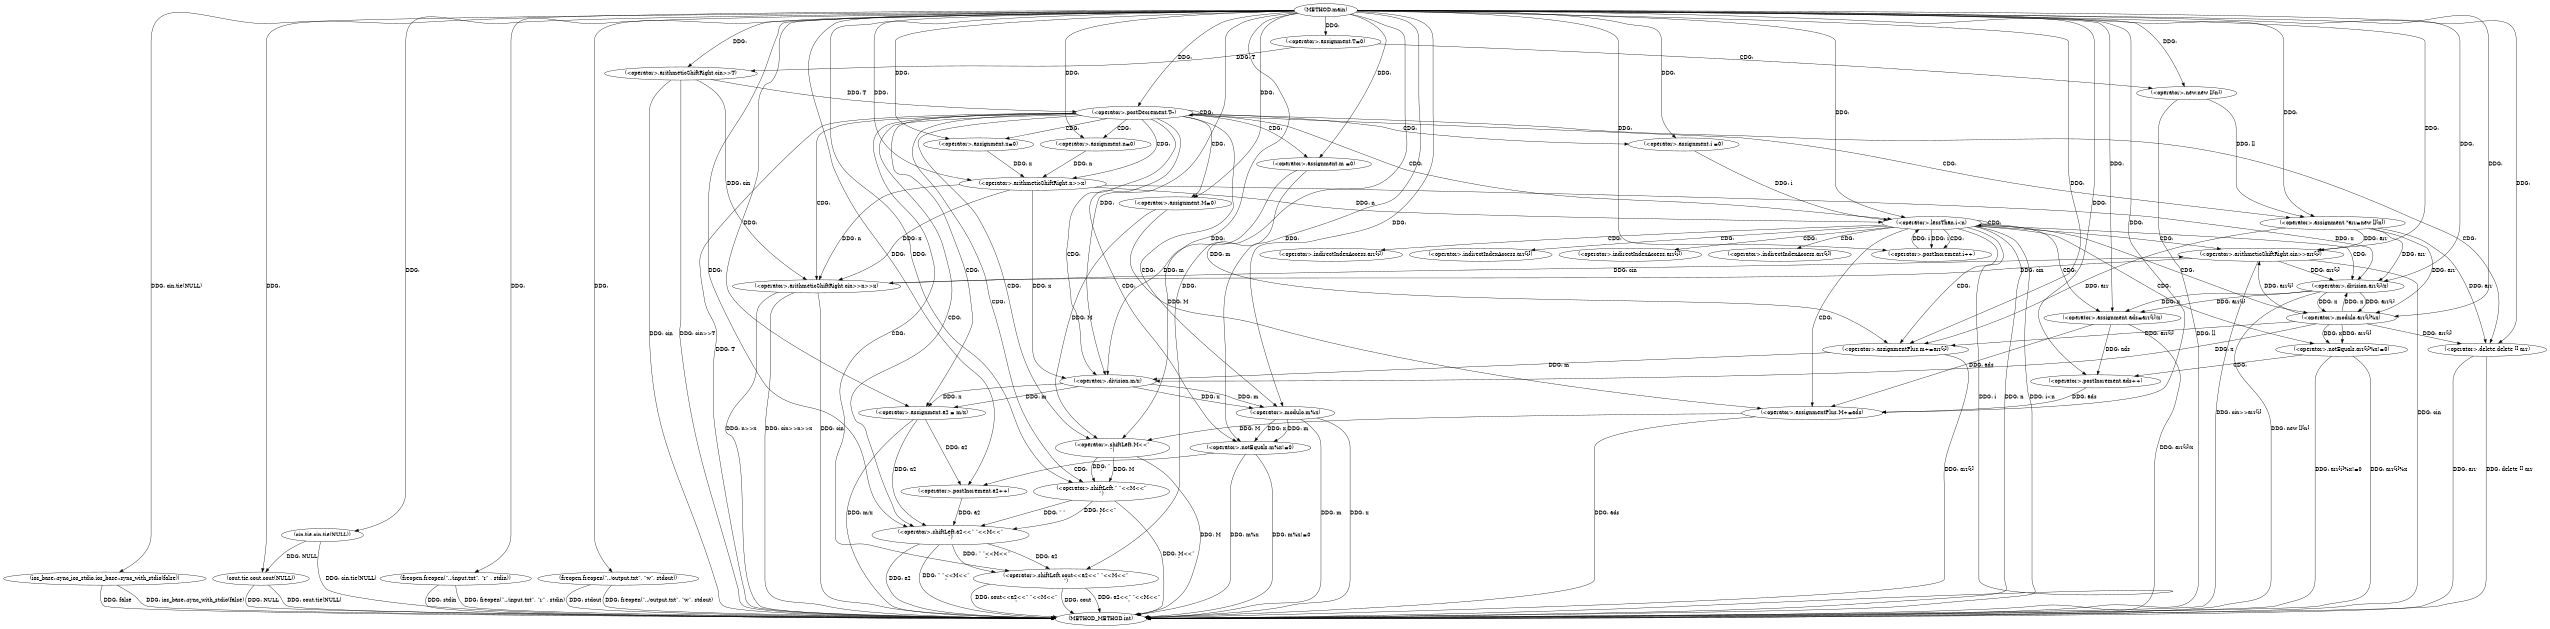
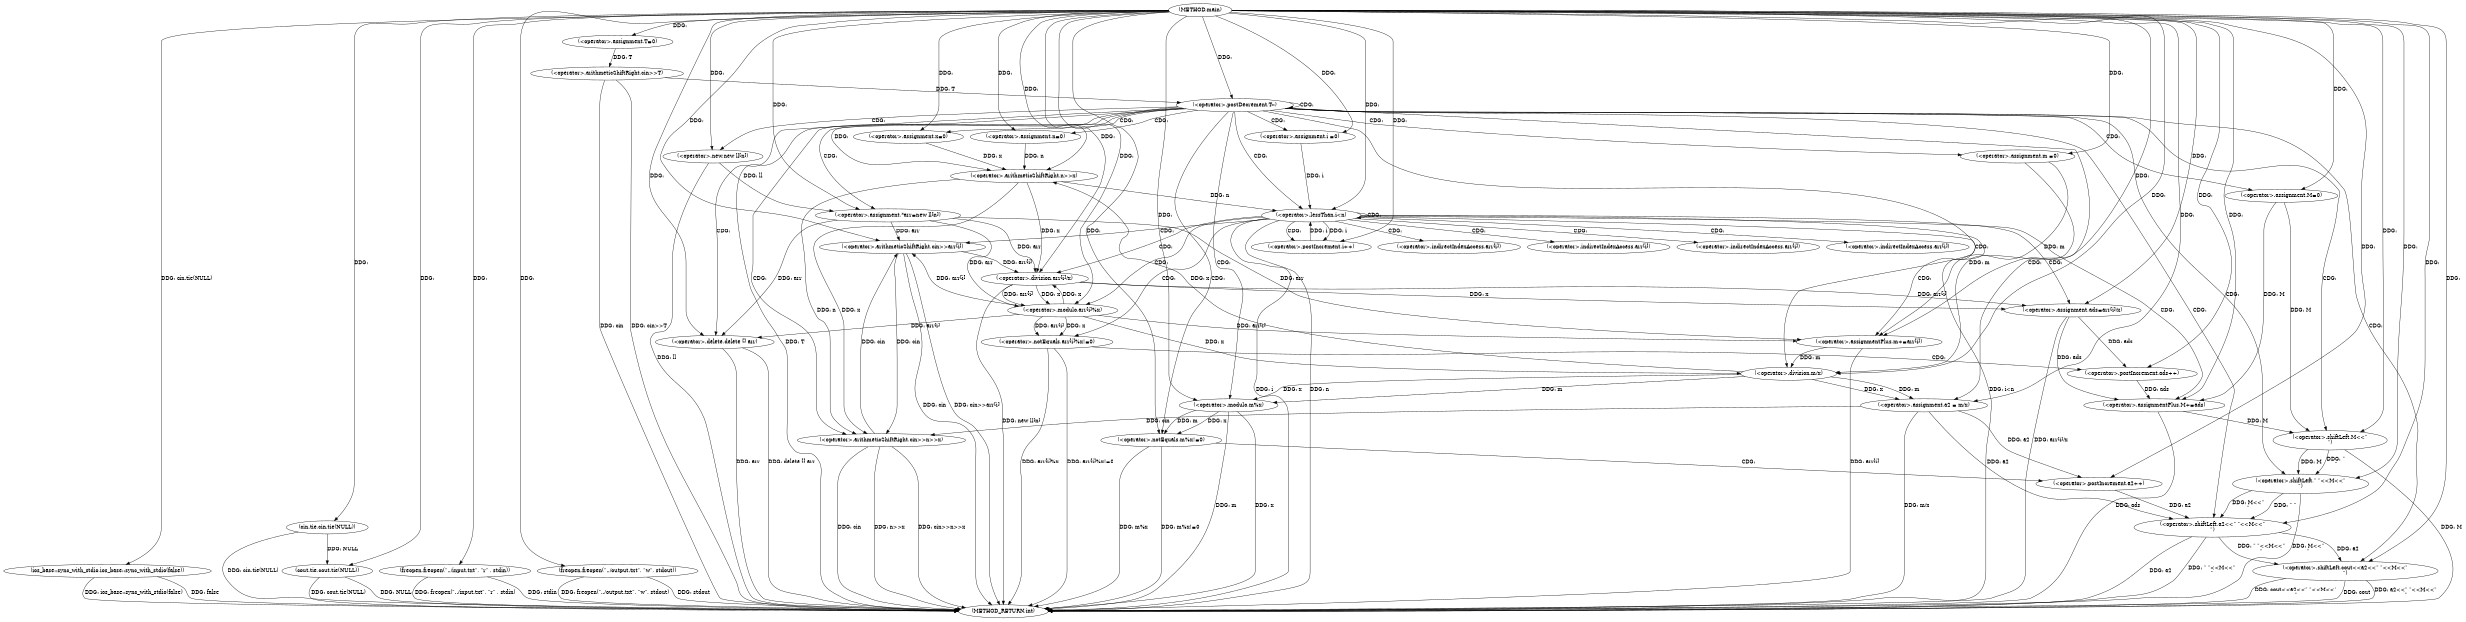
edge "(METHOD,main)" -> "(<operator>.arithmeticShiftRight,cin>>T)": removed, label "DDG:"
edge "(<operator>.assignment,T=0)" -> "(<operator>.new,new ll[n])": now "(<operator>.postDecrement,T--)" -> "(<operator>.new,new ll[n])"
edge "(<operator>.postDecrement,T--)" -> "(<operator>.arithmeticShiftRight,n>>x)": label "CDG: " -> "DDG: "
edge "(<operator>.arithmeticShiftRight,cin>>T)" -> "(<operator>.arithmeticShiftRight,cin>>n>>x)": now "(<operator>.assignment,a2 = m/x)" -> "(<operator>.arithmeticShiftRight,cin>>n>>x)"
edge "(<operator>.arithmeticShiftRight,n>>x)" -> "(<operator>.division,m/x)": reversed
node "(ios_base::sync_ios_stdio,ios_base::sync_with_stdio(false))": label "(ios_base::sync_ios_stdio,ios_base::sync_with_stdio(false))" -> "(ios_base::sync_with_stdio,ios_base::sync_with_stdio(false))"
node "(cout.tie,cout.cout(NULL))": label "(cout.tie,cout.cout(NULL))" -> "(cout.tie,cout.tie(NULL))"
node "(METHOD_METHOD,int)": label "(METHOD_METHOD,int)" -> "(METHOD_RETURN,int)"
